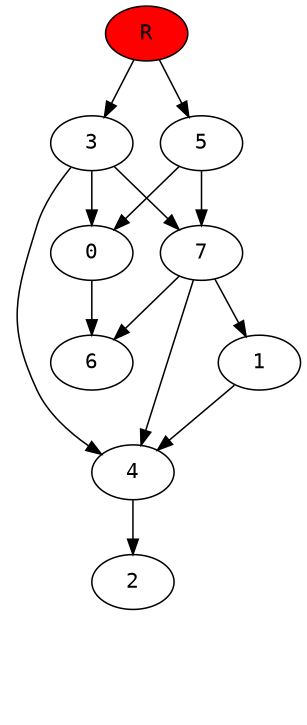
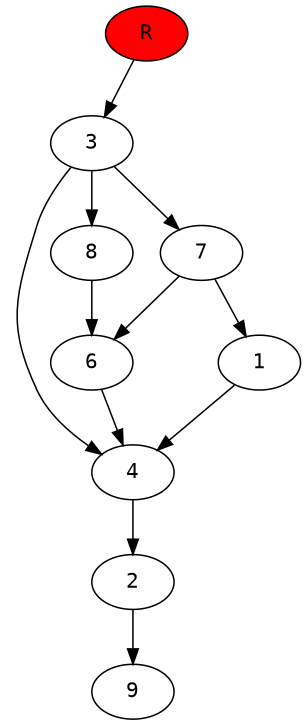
node "5": removed
node "0": label "0" -> "8"
edge "7" -> "4": now "6" -> "4"
node "9": added
